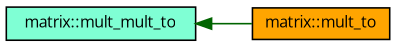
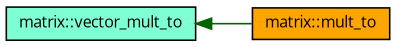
node "matrix::mult_mult_to": label "matrix::mult_mult_to" -> "matrix::vector_mult_to"
